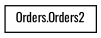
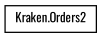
node "Orders.Orders2": label "Orders.Orders2" -> "Kraken.Orders2"
